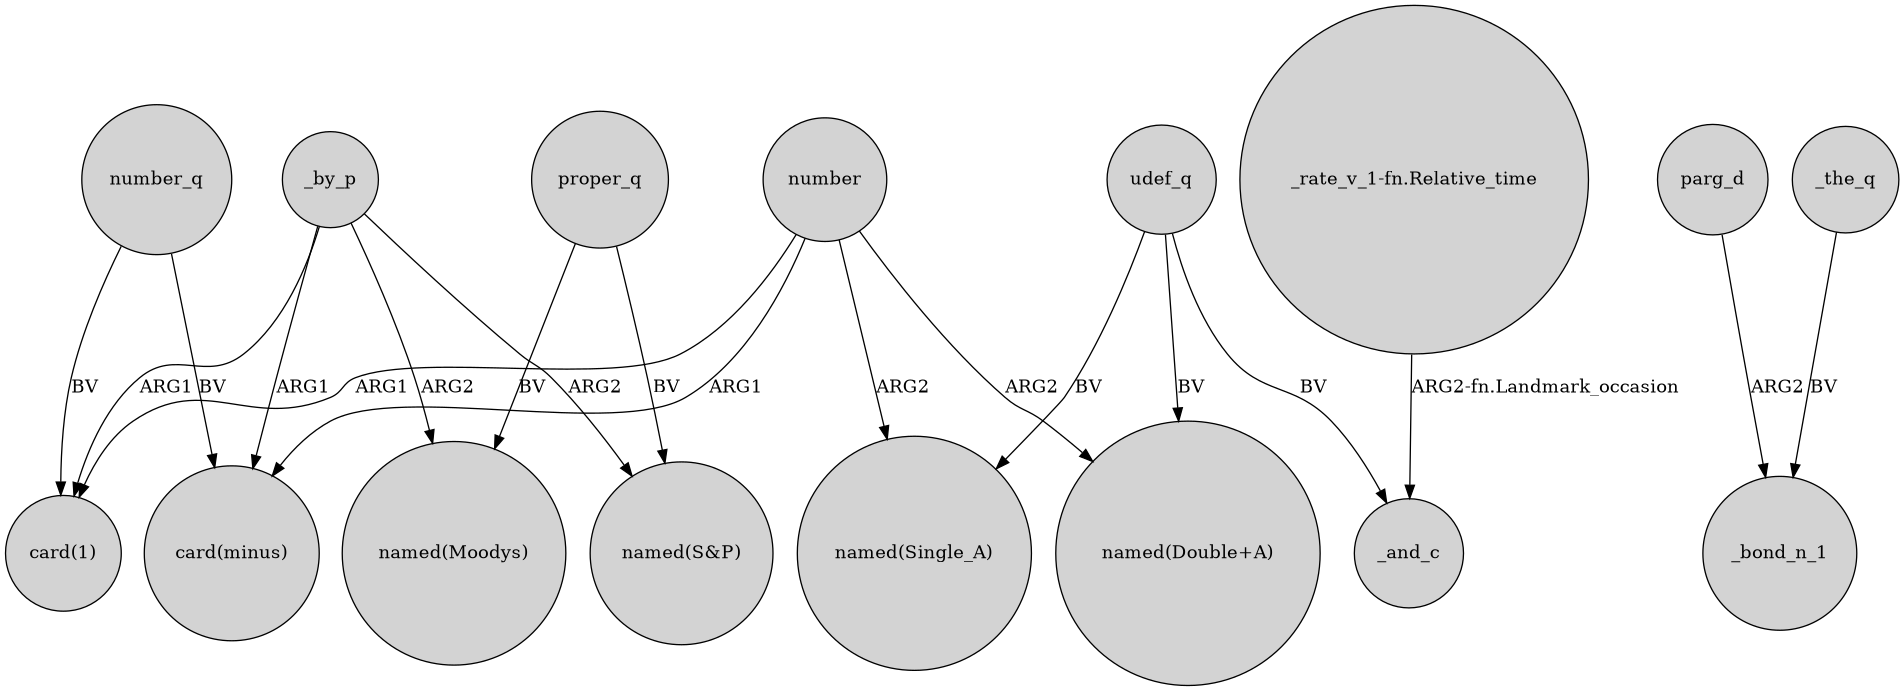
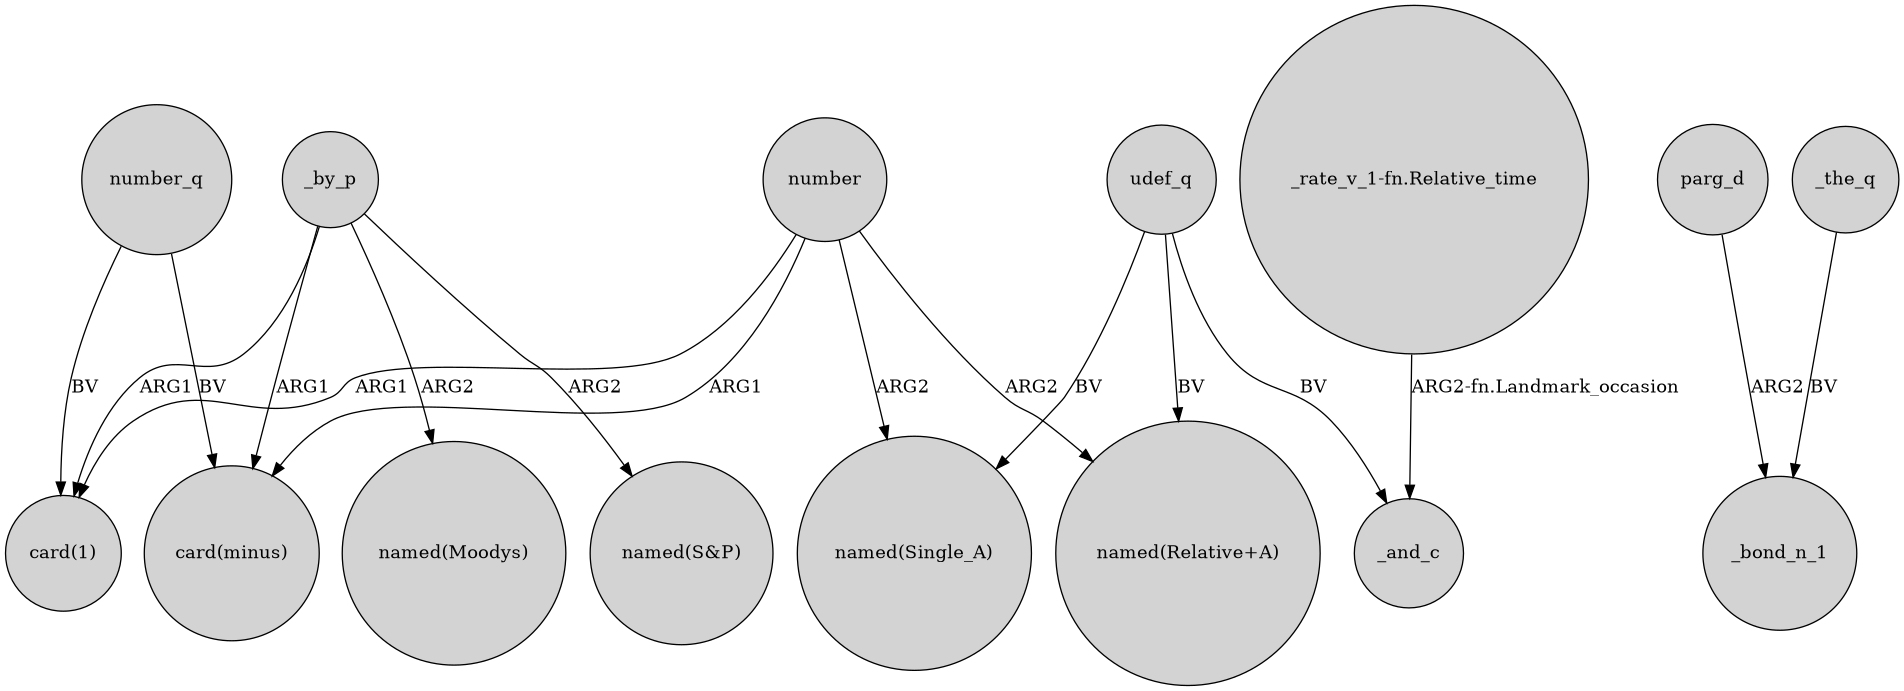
node "proper_q": removed
node "named(Double+A)": label "named(Double+A)" -> "named(Relative+A)"
